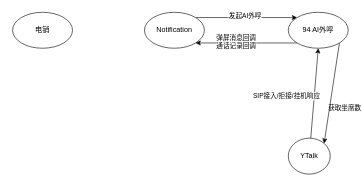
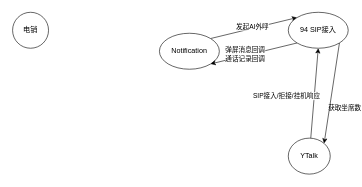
node "电销": size 60x36 -> 36x36
node "Notification": moved (174, 30) -> (189, 51)
node "94 AI外呼": label "94 AI外呼" -> "94 SIP接入"
